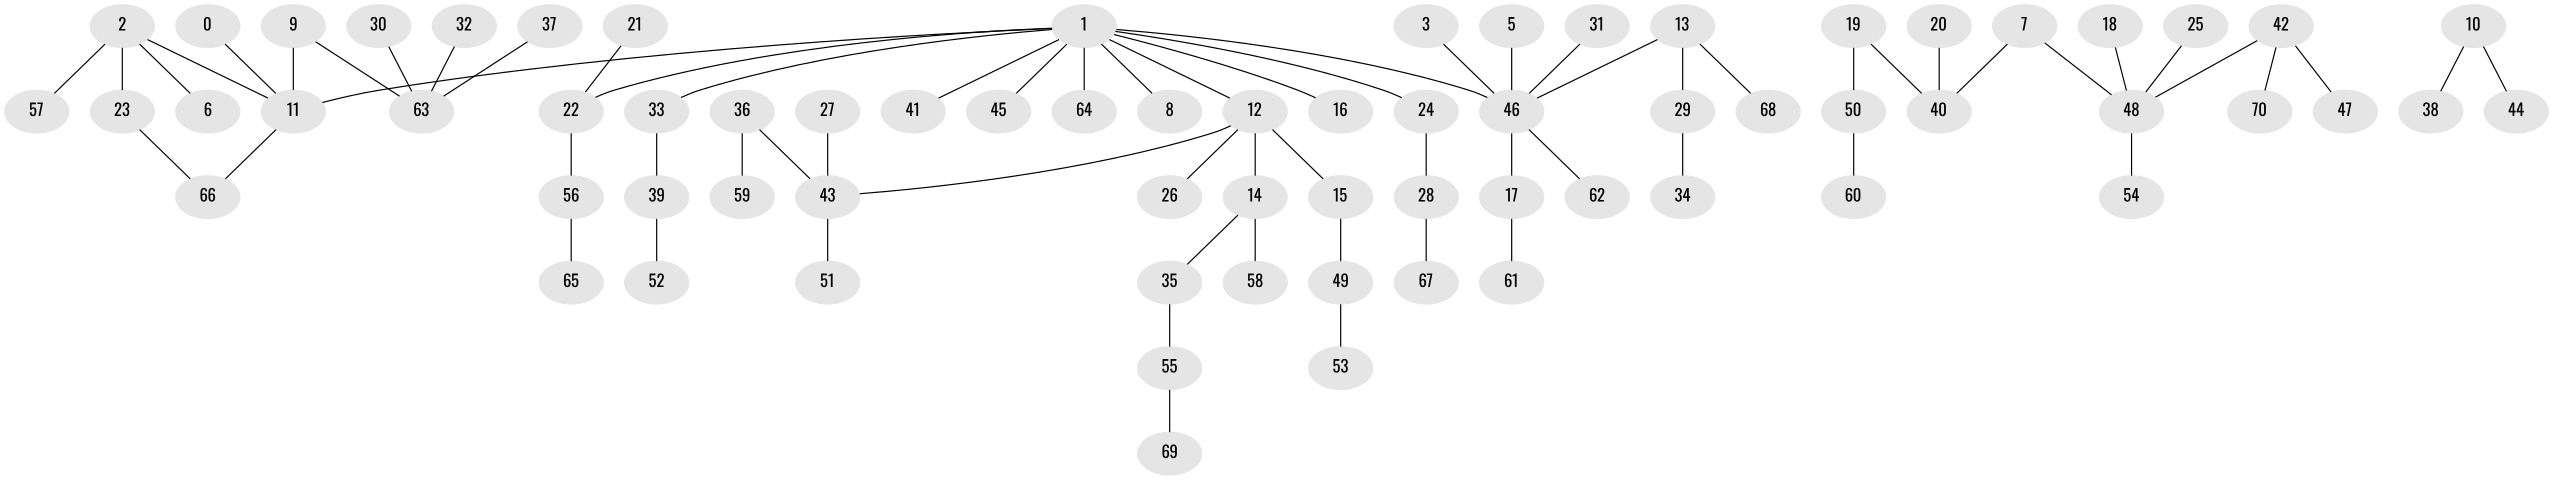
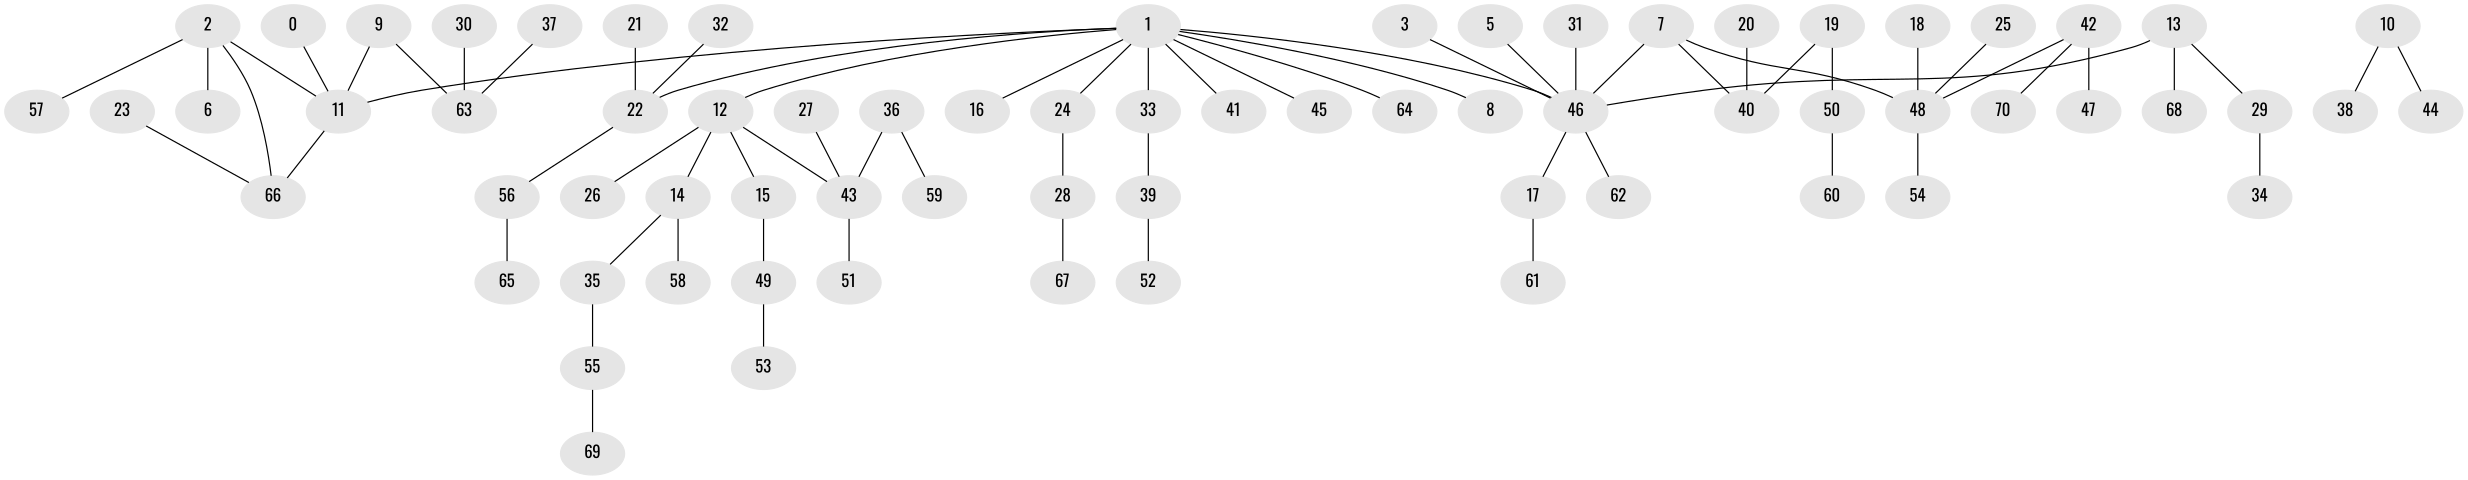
edge "2" -- "23": now "2" -- "66"
edge "32" -- "63": now "32" -- "22"
edge "7" -- "46": added
